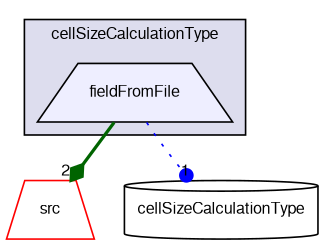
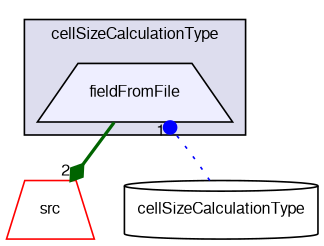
edge "fieldFromFile" -> "cellSizeCalculationType": reversed
